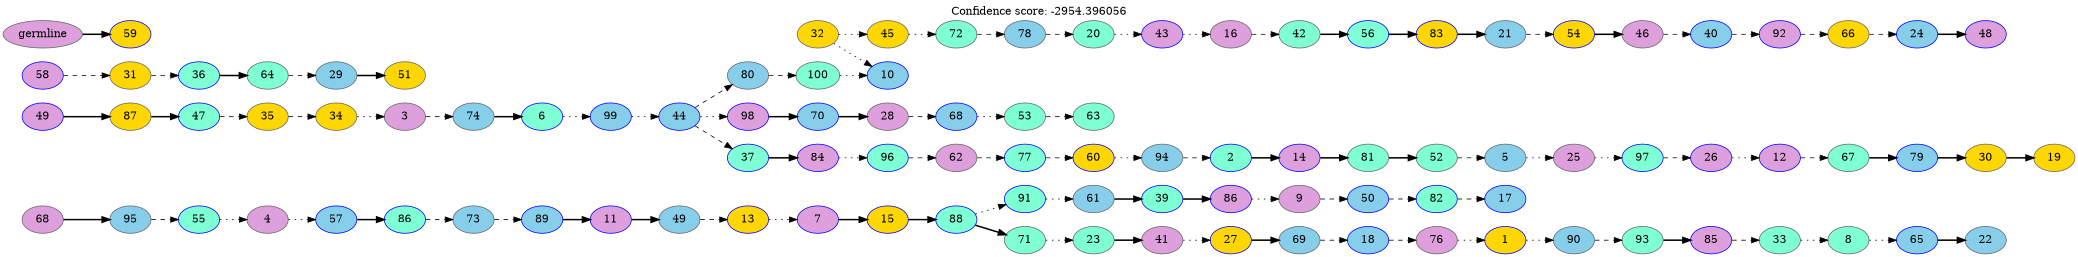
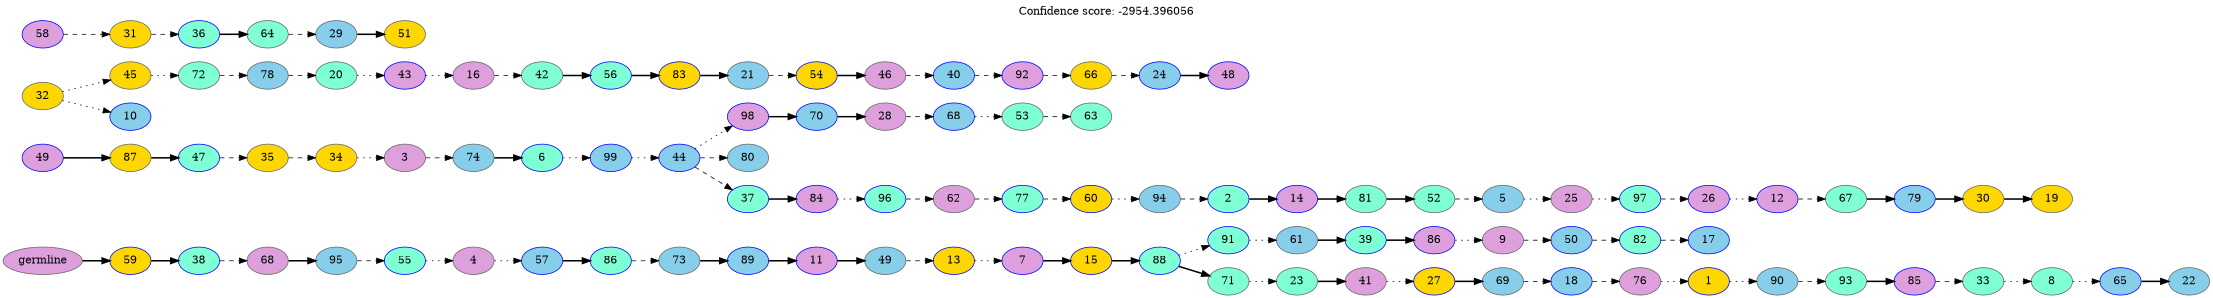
node "100": removed
edge "73" -> "89": style dashed -> bold
node "38": added
